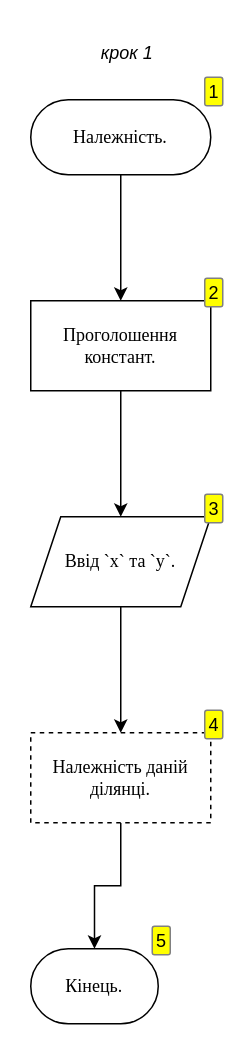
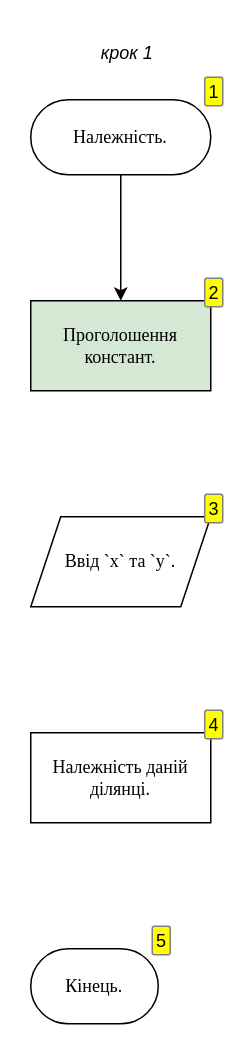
node "Проголошення констант.": fillcolor #ffffff -> #d5e8d4
edge "Проголошення констант." -> "Ввід `x` та `y`.": removed
edge "Ввід `x` та `y`." -> "Належність даній ділянці.": removed
node "Належність даній ділянці.": style dashed -> solid
edge "Належність даній ділянці." -> "Кінець.": removed
